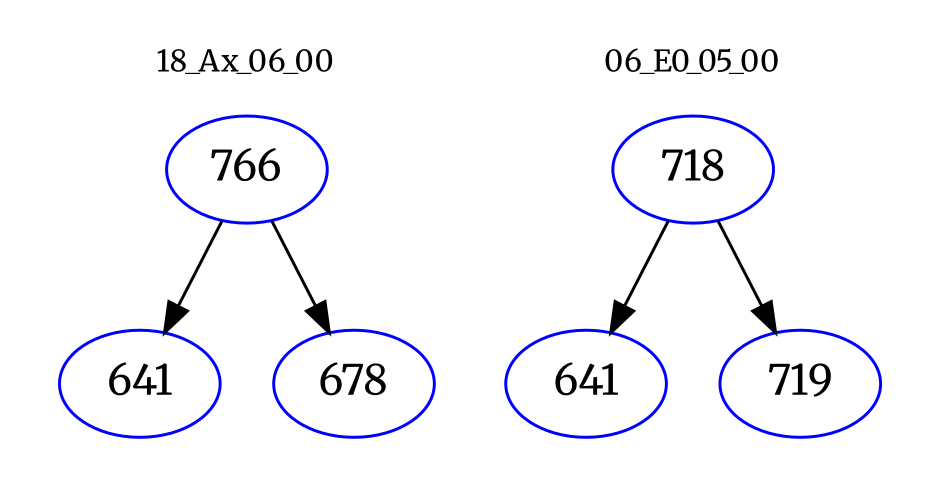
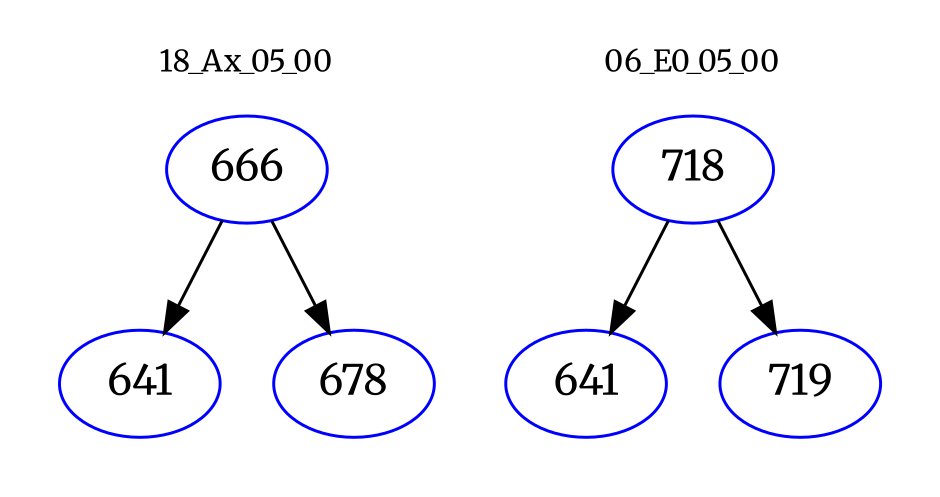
cluster "18_Ax_06_00": label "18_Ax_06_00" -> "18_Ax_05_00"
node "766": label "766" -> "666"
